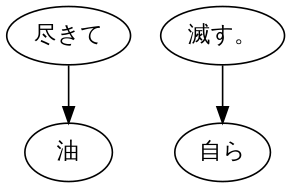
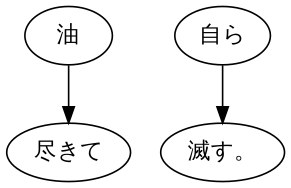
edge "尽きて" -> "油": reversed
edge "滅す。" -> "自ら": reversed
